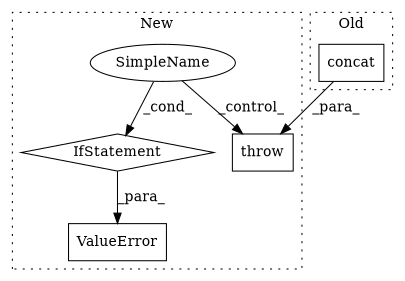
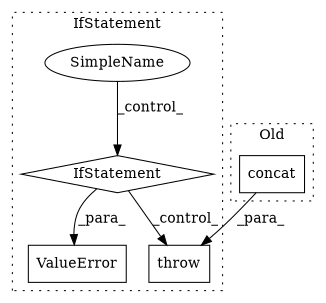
cluster "New": label "New" -> "IfStatement"
edge "SimpleName" -> "throw": now "IfStatement" -> "throw"
edge "SimpleName" -> "IfStatement": label "_cond_" -> "_control_"
